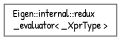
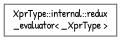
node "Eigen::internal::redux _evaluator< _XprType >": label "Eigen::internal::redux _evaluator< _XprType >" -> "XprType::internal::redux _evaluator< _XprType >"
